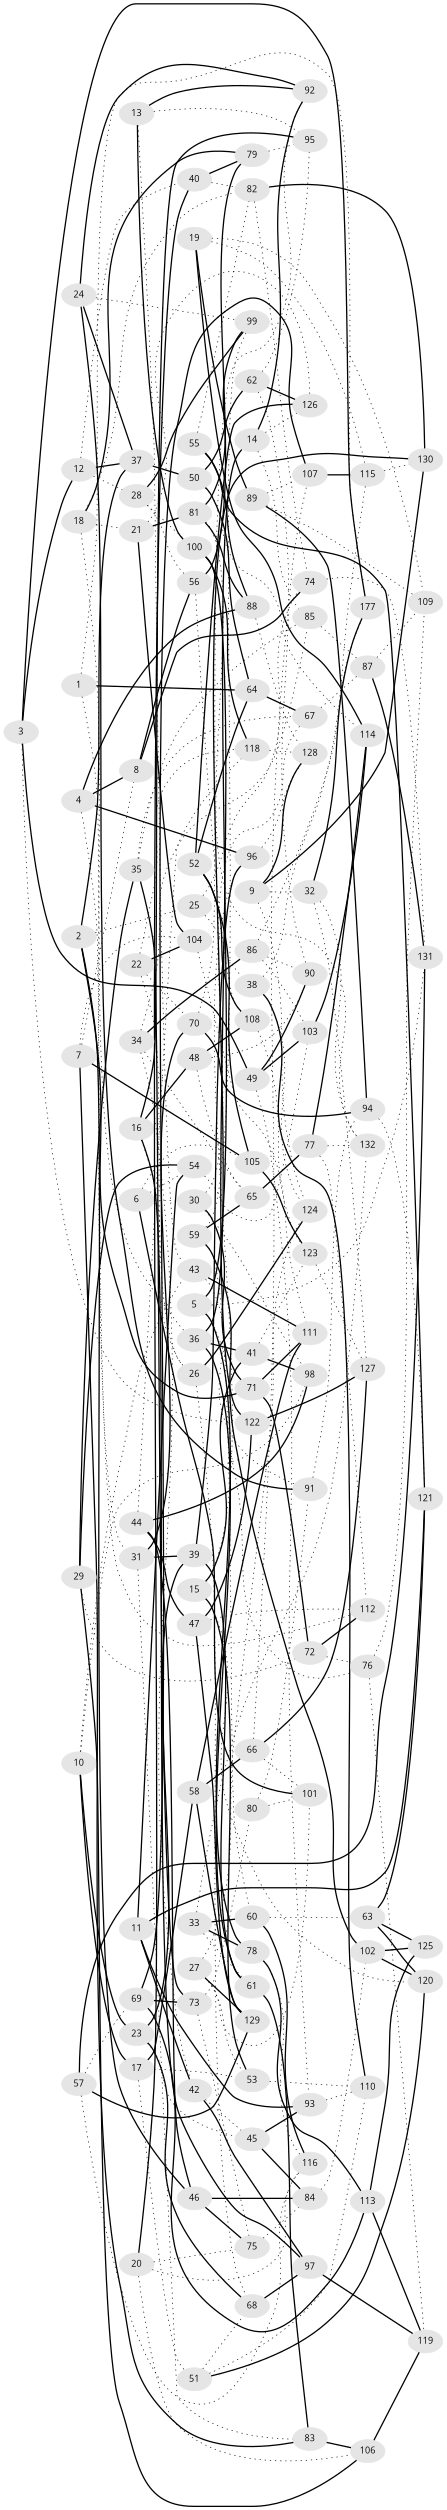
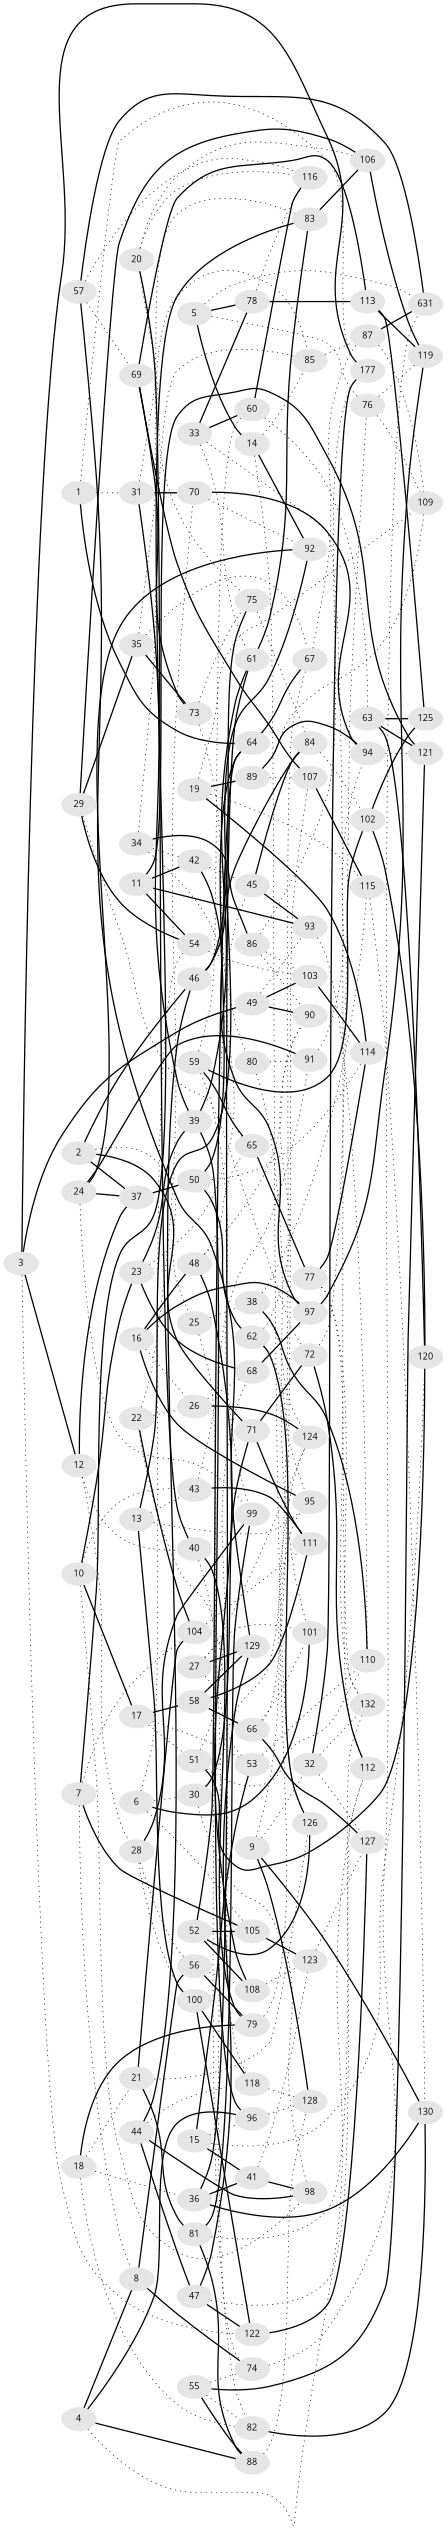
edge "82" -- "74": now "55" -- "74"
node "131": label "131" -> "631"
